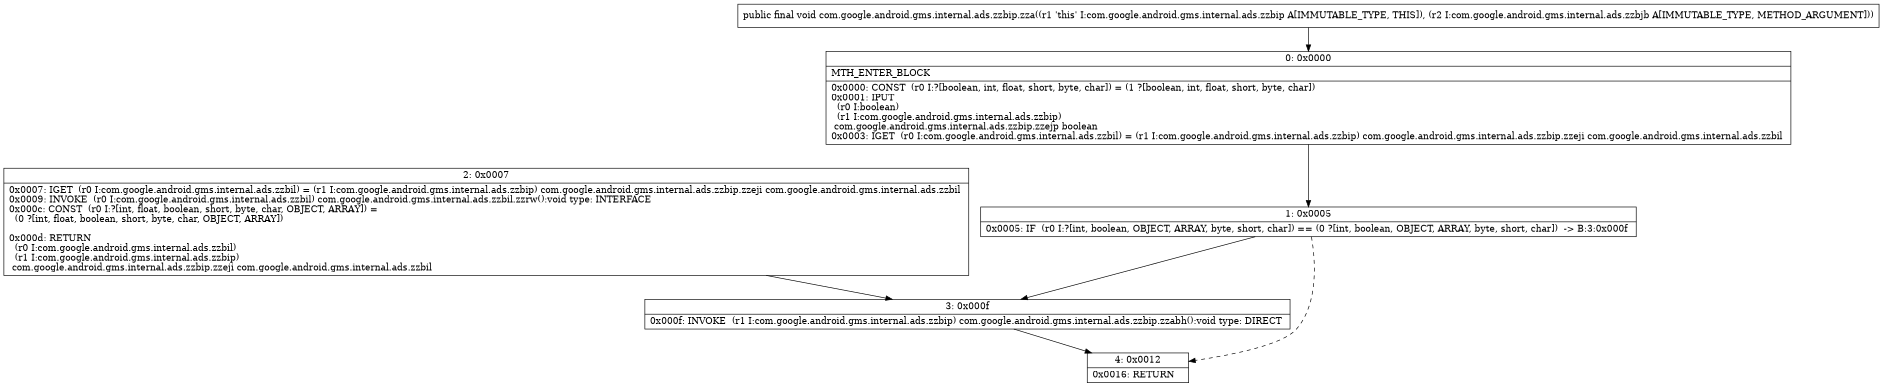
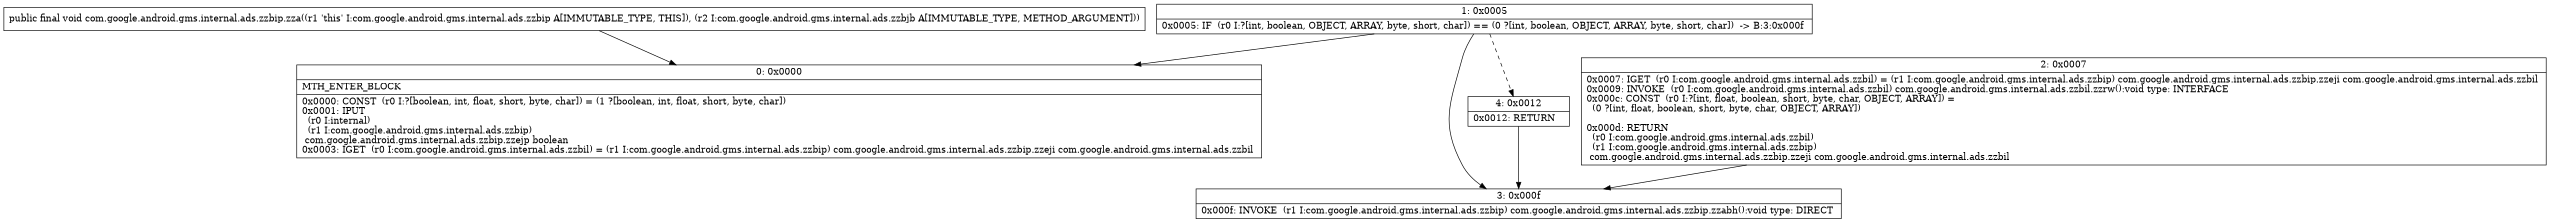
node "0: 0x0000": text "(r0 I:boolean)" -> "(r0 I:internal)"
edge "0: 0x0000" -> "1: 0x0005": reversed
edge "3: 0x000f" -> "4: 0x0012": reversed
node "4: 0x0012": text "0x0016: RETURN" -> "0x0012: RETURN"
